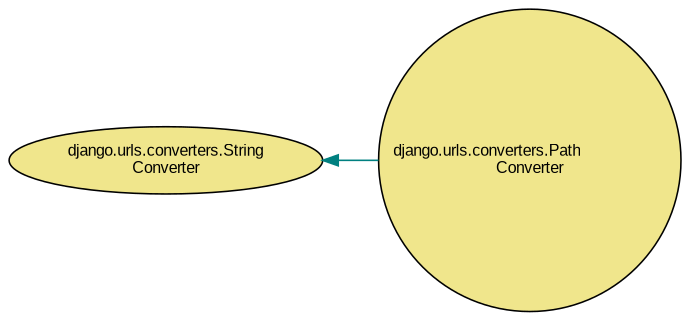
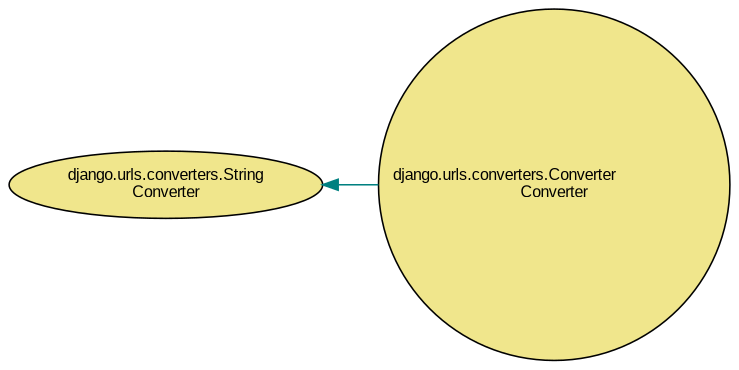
node "django.urls.converters.Path Converter": label "django.urls.converters.Path Converter" -> "django.urls.converters.Converter Converter"
